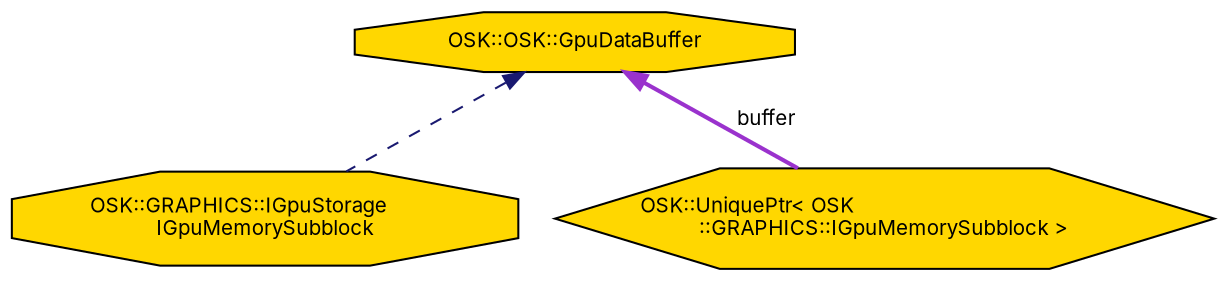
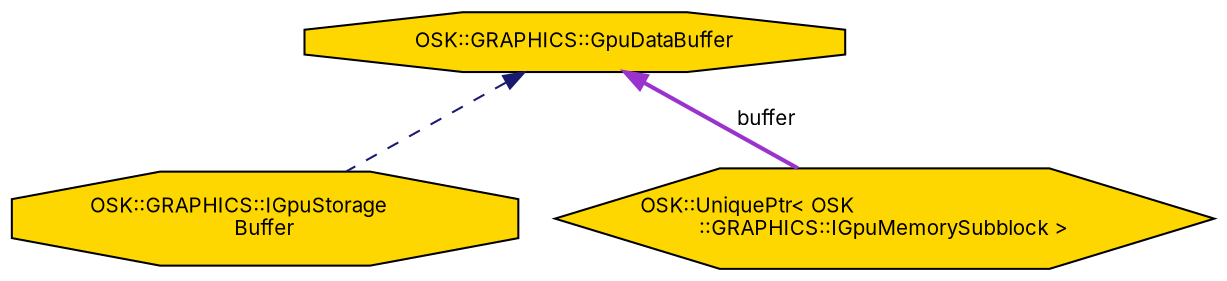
node "OSK::OSK::GpuDataBuffer": label "OSK::OSK::GpuDataBuffer" -> "OSK::GRAPHICS::GpuDataBuffer"
node "OSK::GRAPHICS::IGpuStorage IGpuMemorySubblock": label "OSK::GRAPHICS::IGpuStorage IGpuMemorySubblock" -> "OSK::GRAPHICS::IGpuStorage Buffer"
